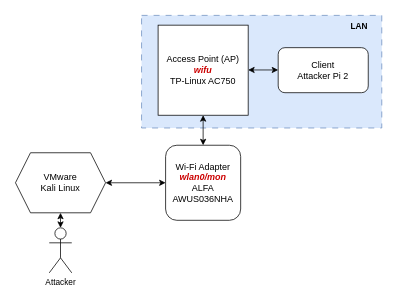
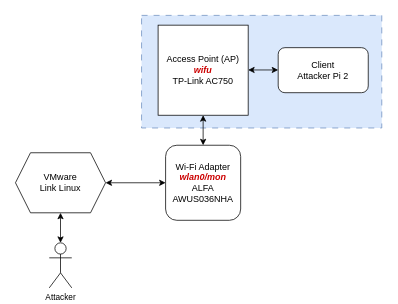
node "LAN": removed
node "Access Point (AP) wifu TP-Linux AC750": label "Access Point (AP) wifu TP-Linux AC750" -> "Access Point (AP) wifu TP-Link AC750"
node "VMware Kali Linux": label "VMware Kali Linux" -> "VMware Link Linux"
node "Attacker": moved (60, 250) -> (60, 265)
